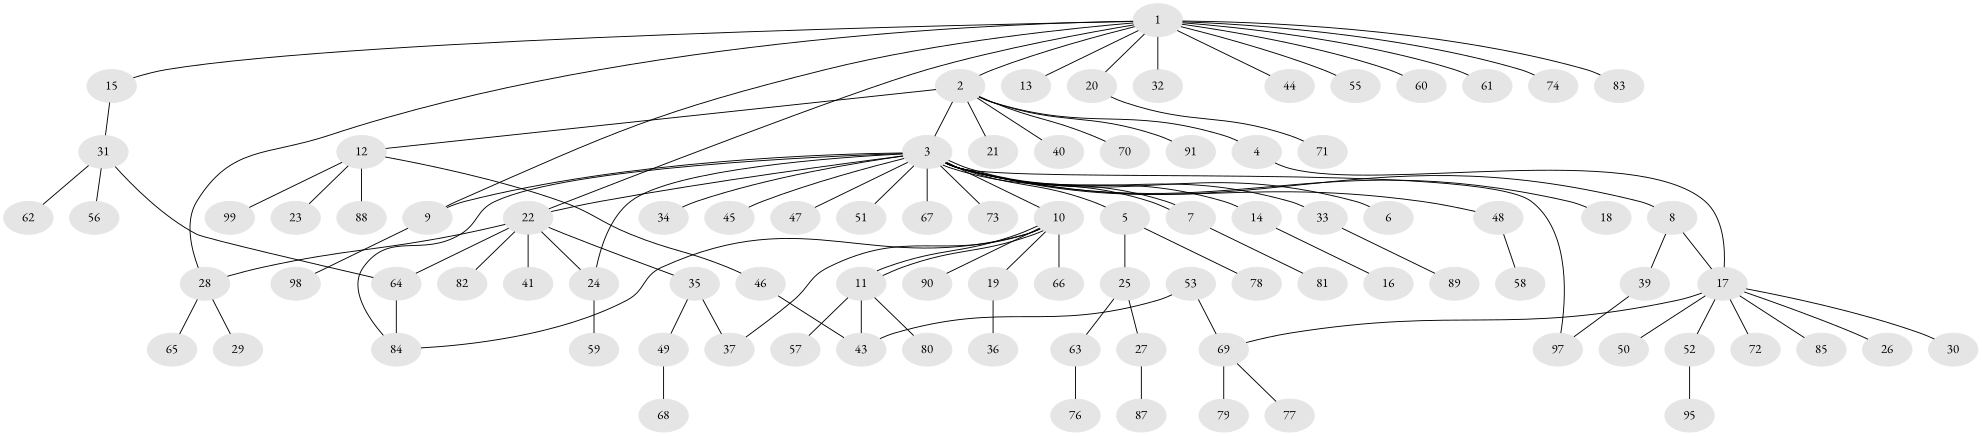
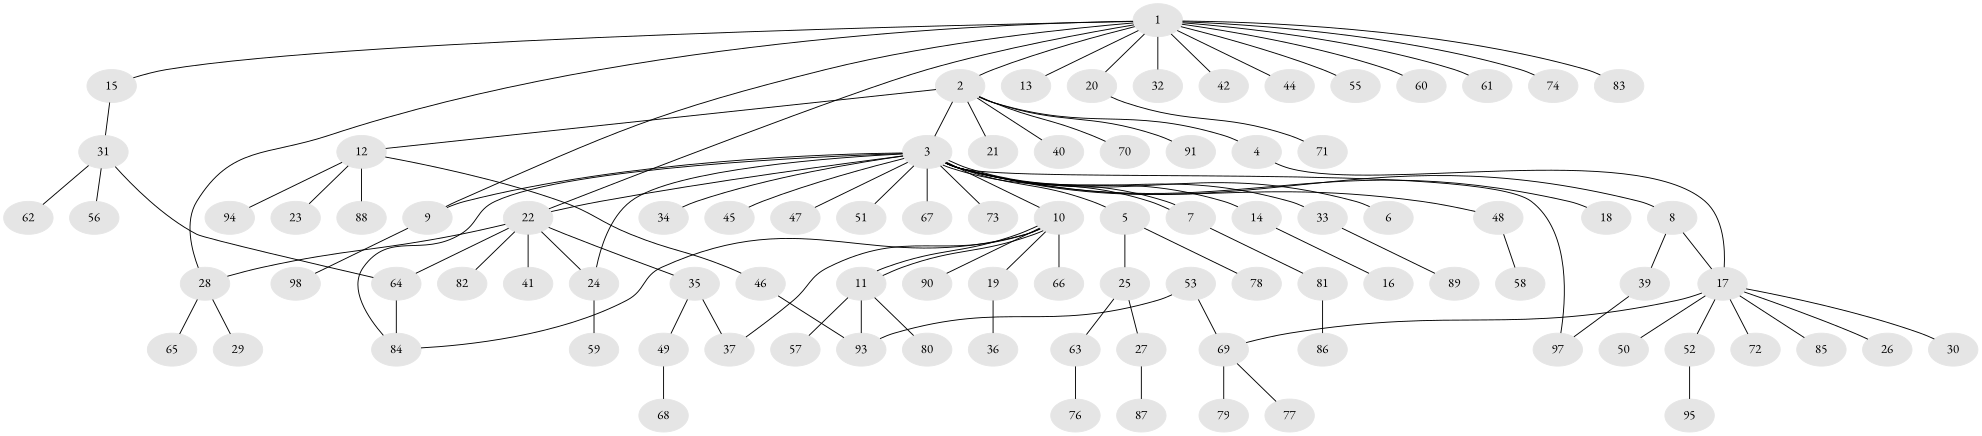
node "42": added
node "99": label "99" -> "94"
node "43": label "43" -> "93"
node "86": added
